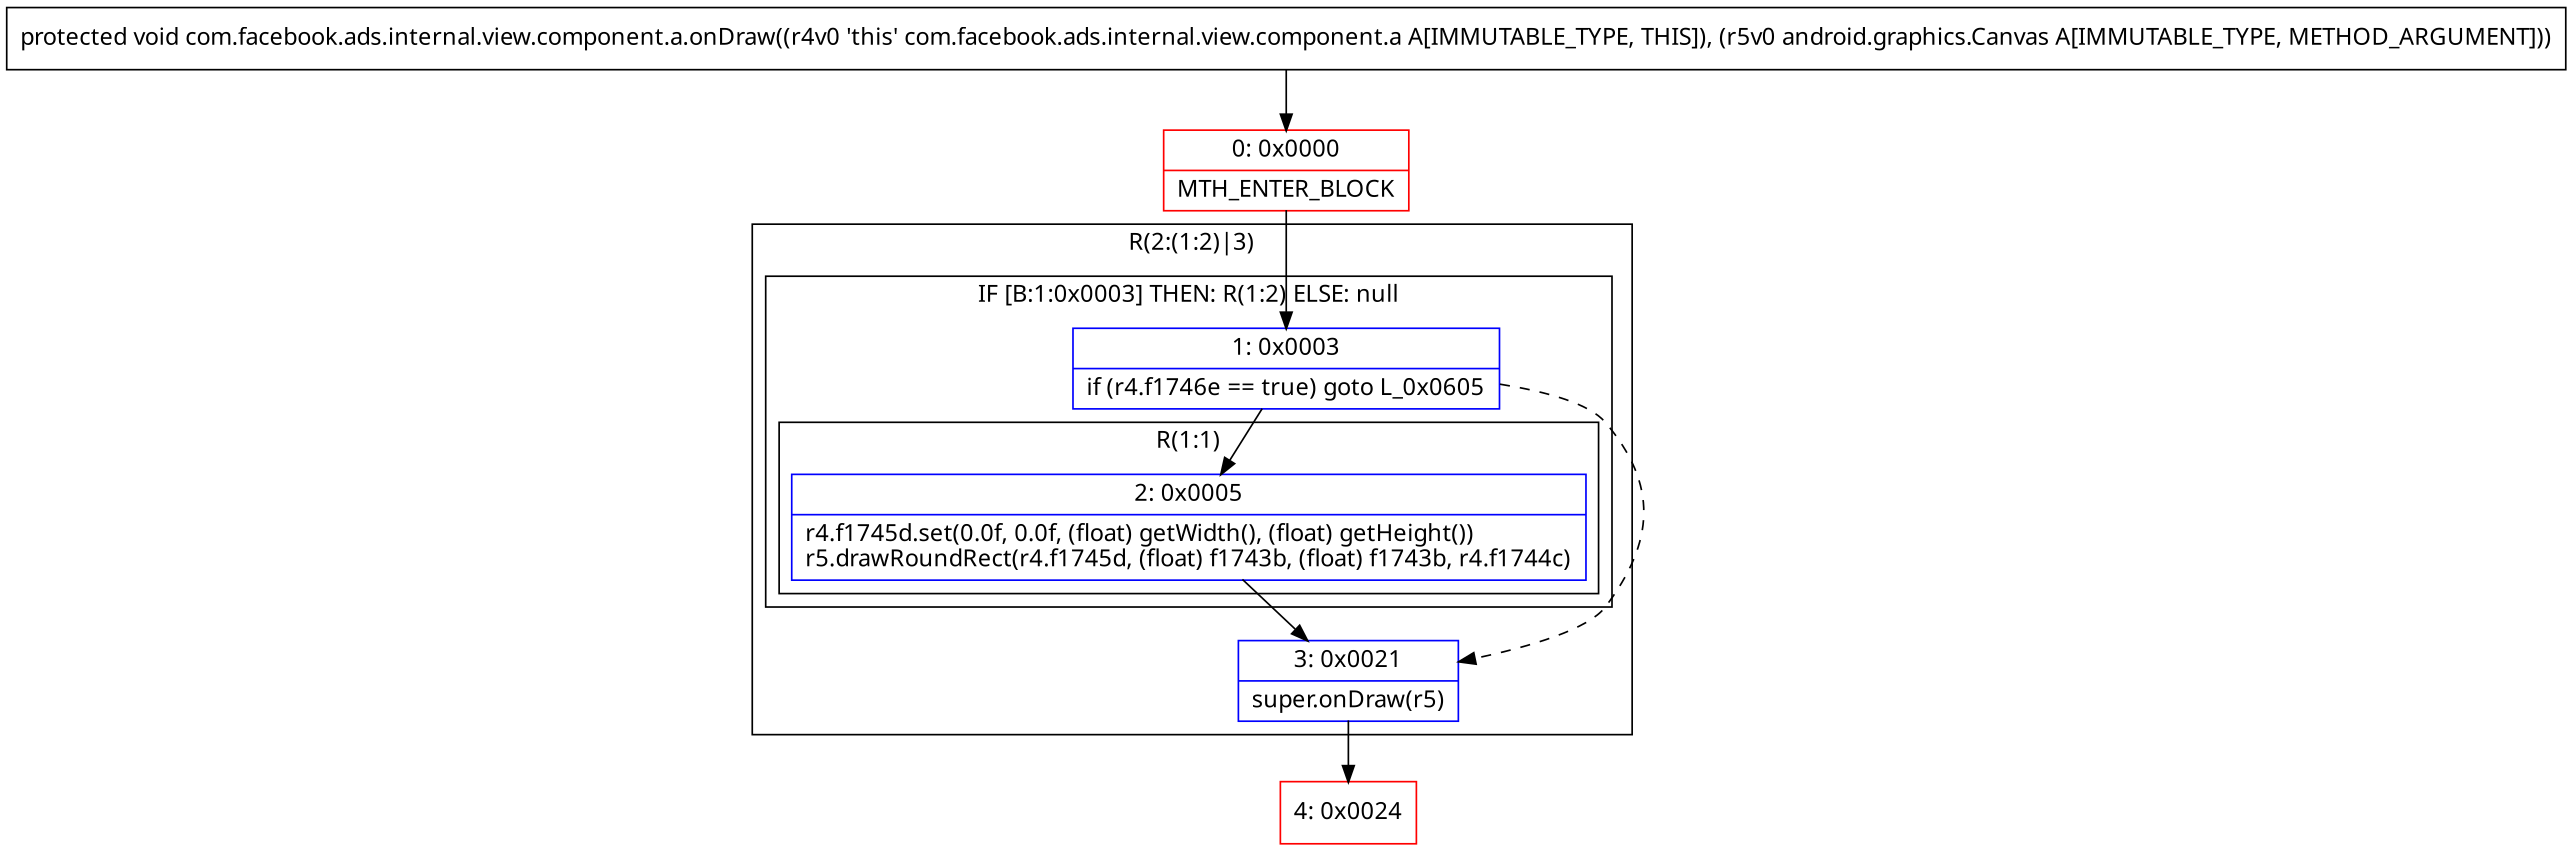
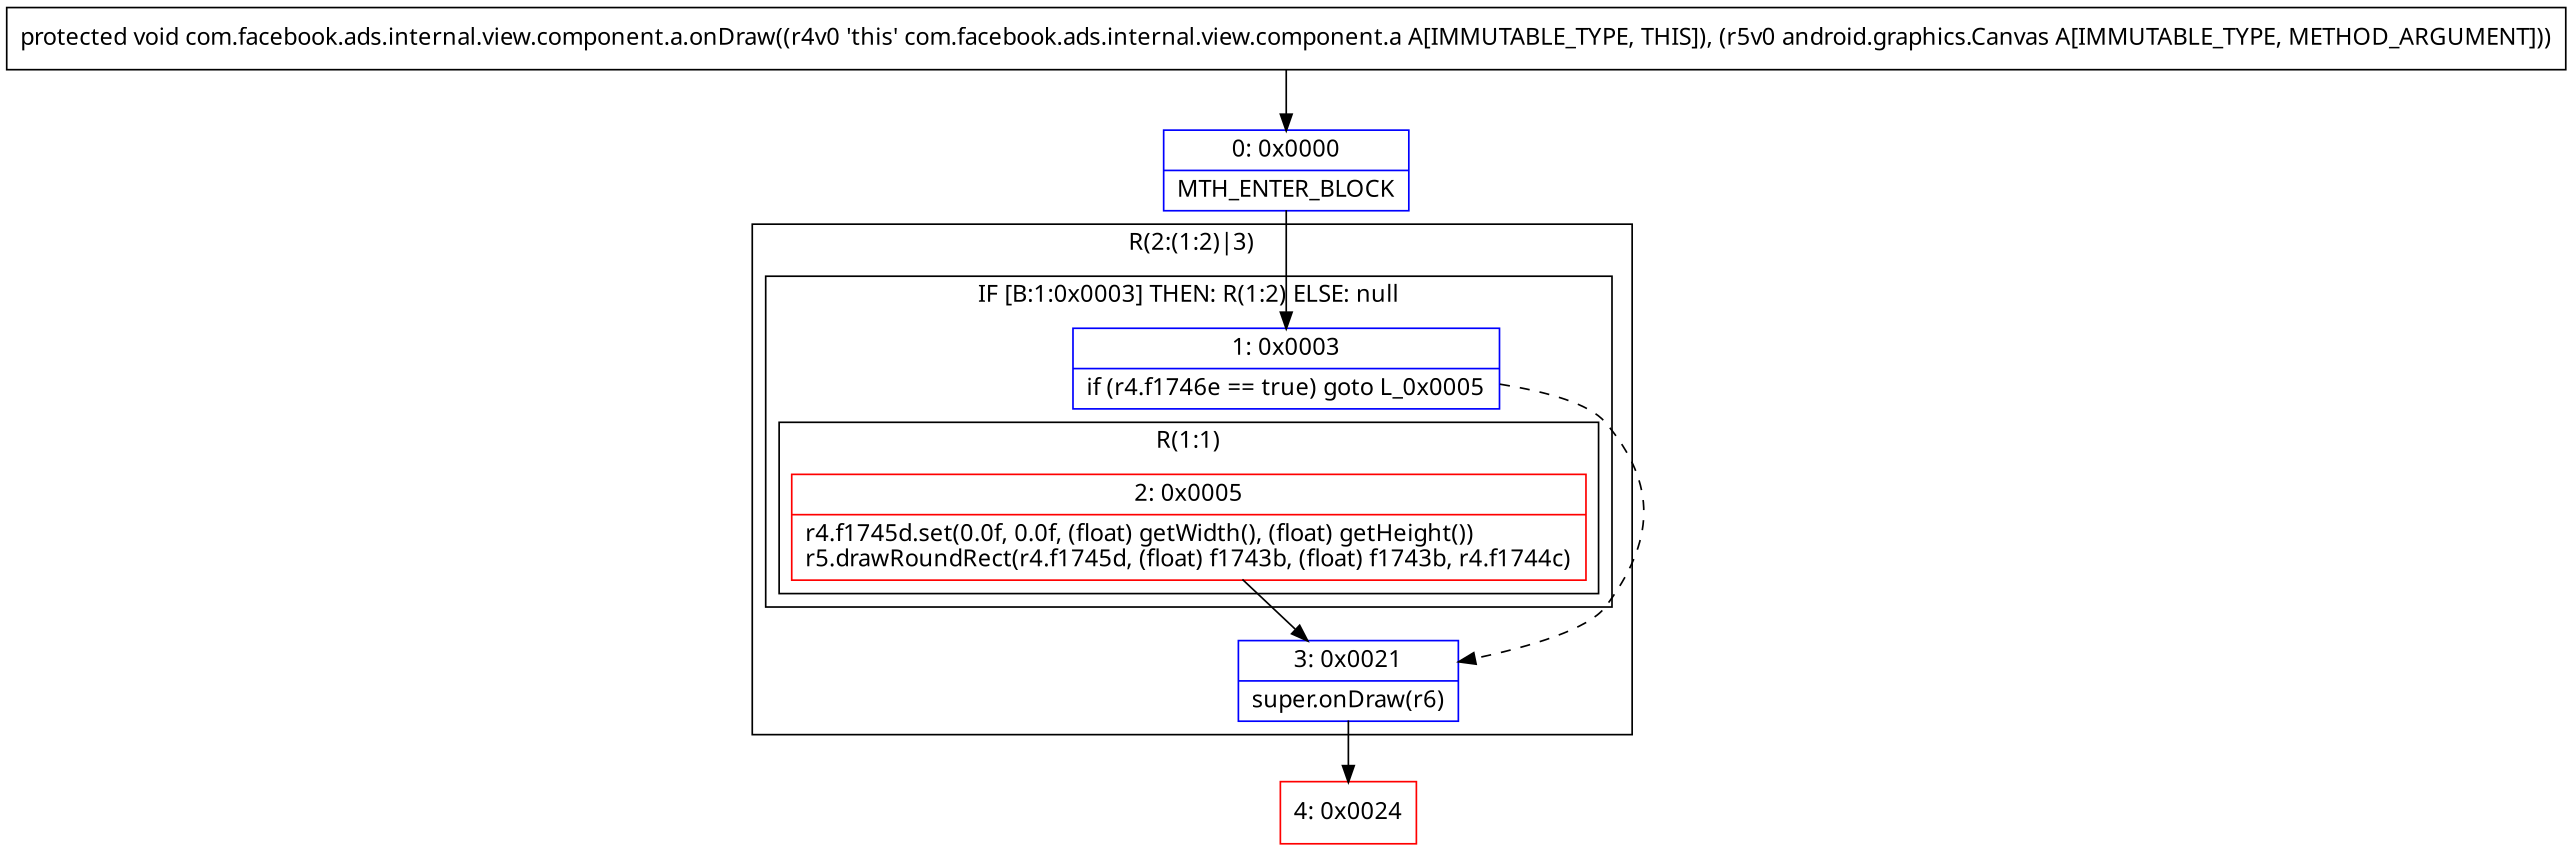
node "0: 0x0000": color red -> blue
node "1: 0x0003": text "if (r4.f1746e == true) goto L_0x0605" -> "if (r4.f1746e == true) goto L_0x0005"
edge "1: 0x0003" -> "2: 0x0005": removed
node "2: 0x0005": color blue -> red
node "3: 0x0021": text "super.onDraw(r5)" -> "super.onDraw(r6)"
